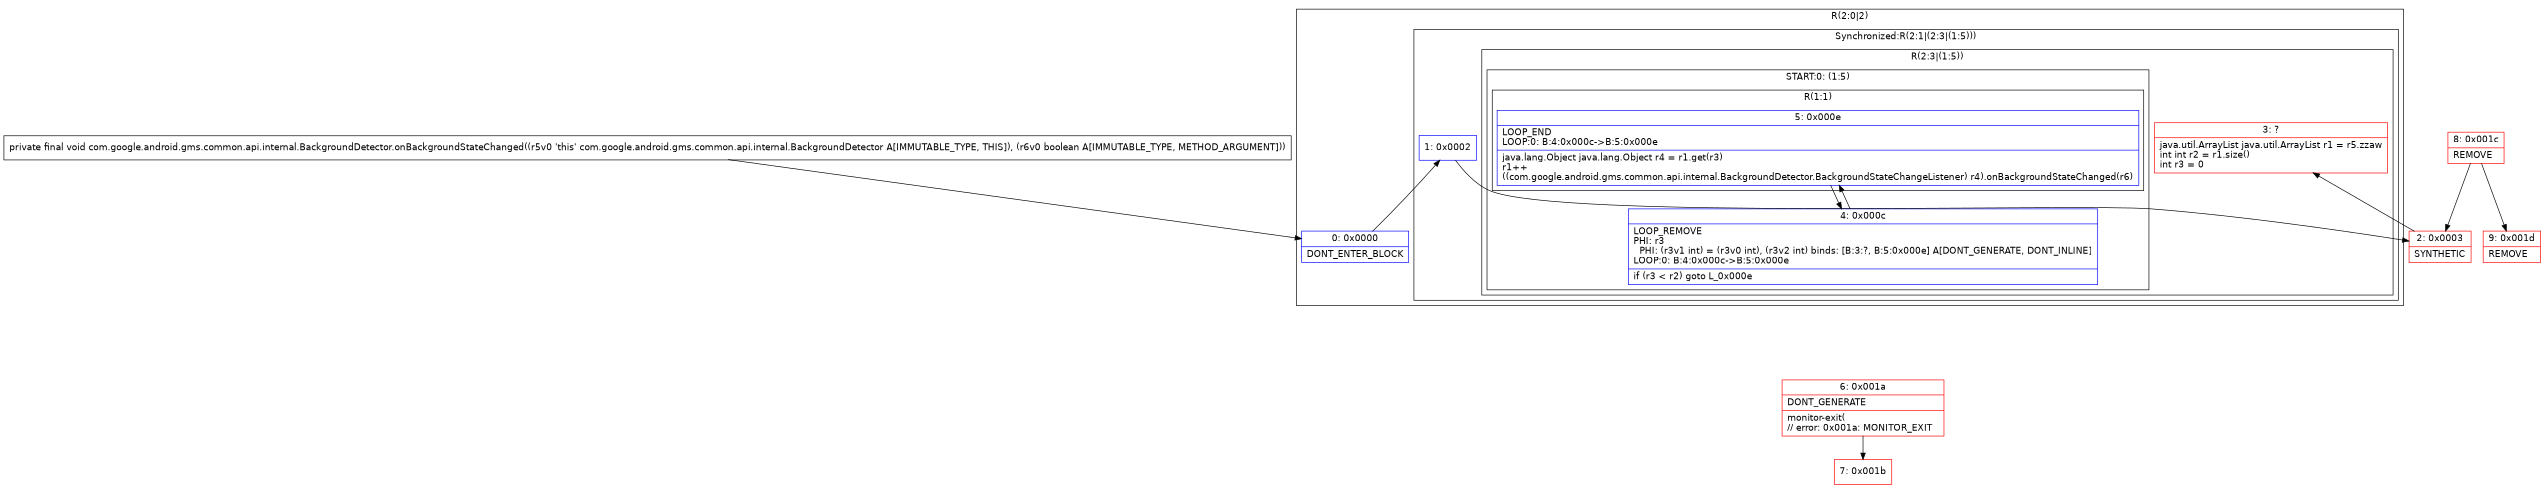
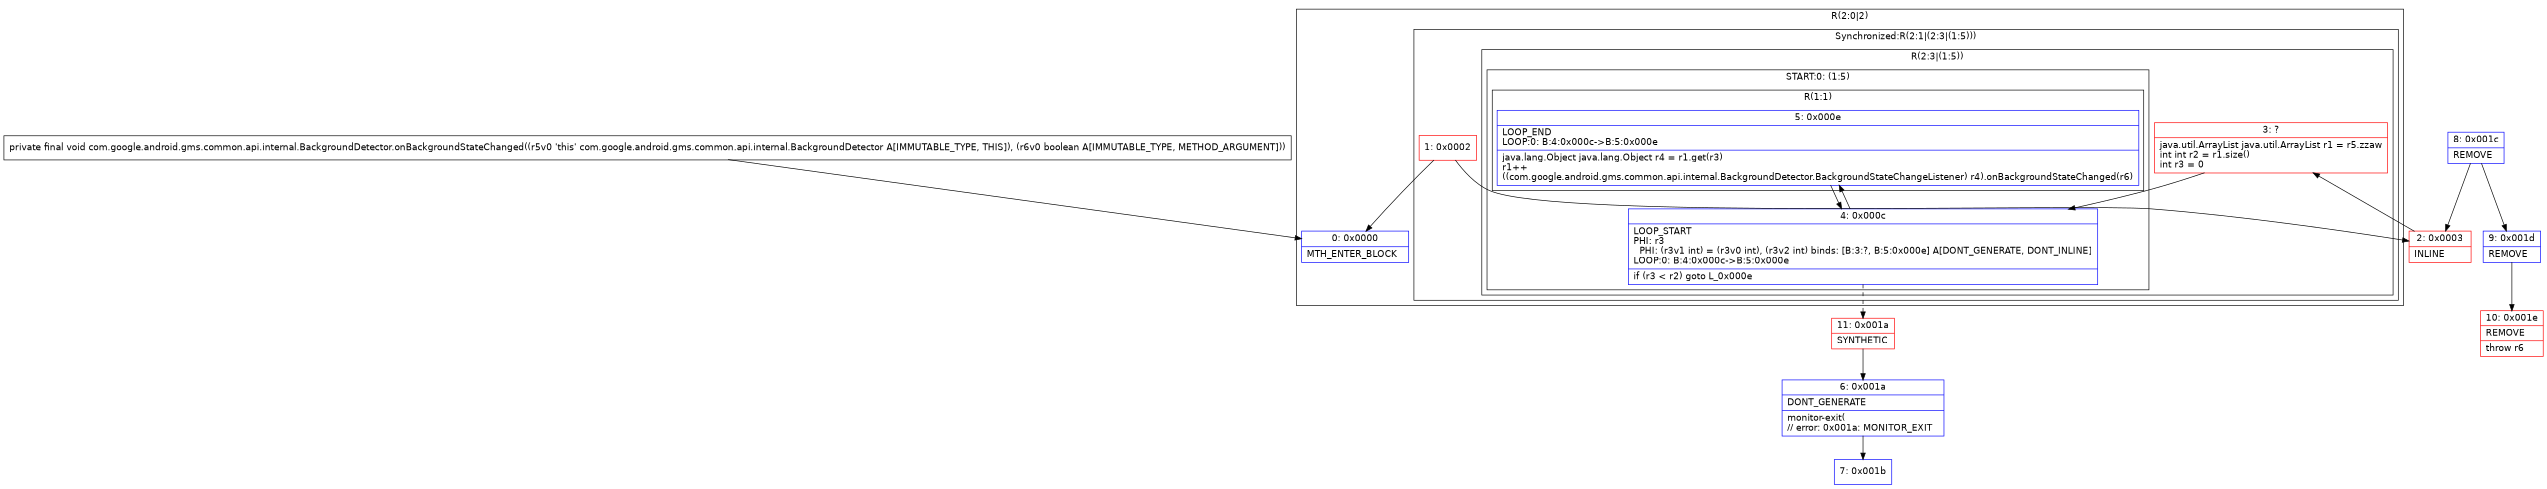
node "1: 0x0002": color blue -> red
node "8: 0x001c": color red -> blue
edge "3: ?" -> "4: 0x000c": added
edge "0: 0x0000" -> "1: 0x0002": reversed
node "4: 0x000c": text "LOOP_REMOVE" -> "LOOP_START"
node "9: 0x001d": color red -> blue
node "0: 0x0000": text "DONT_ENTER_BLOCK" -> "MTH_ENTER_BLOCK"
node "2: 0x0003": text "SYNTHETIC" -> "INLINE"
node "11: 0x001a": added
node "10: 0x001e": added
node "6: 0x001a": color red -> blue
node "7: 0x001b": color red -> blue
